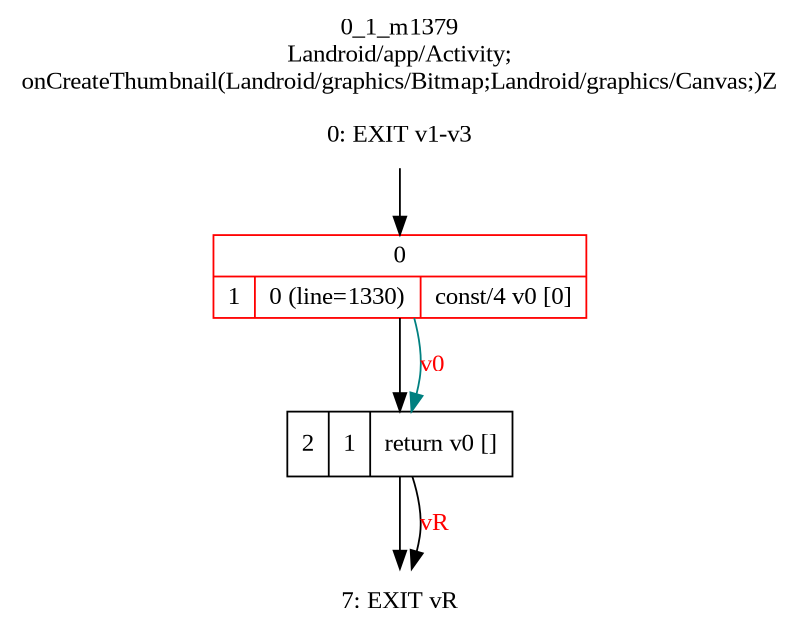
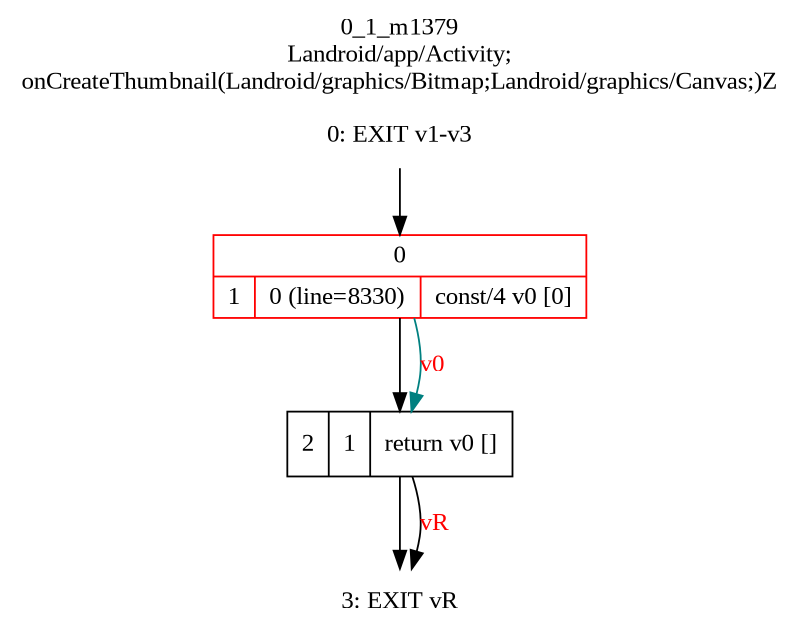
node "0": text "0 (line=1330)" -> "0 (line=8330)"
node "7: EXIT vR": label "7: EXIT vR" -> "3: EXIT vR"
